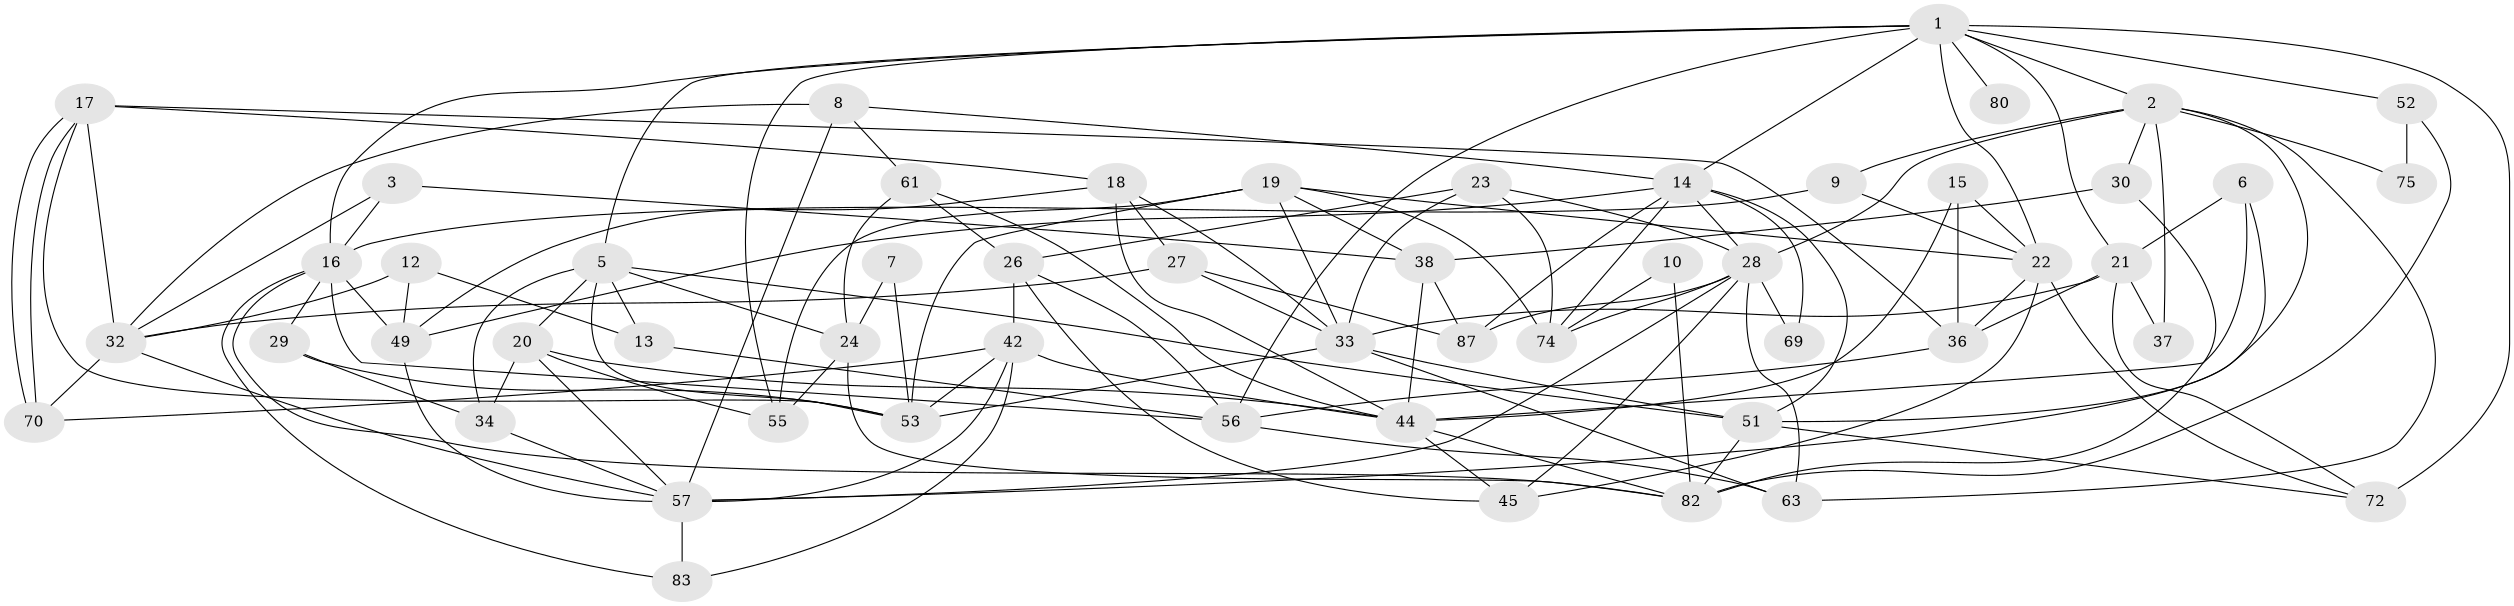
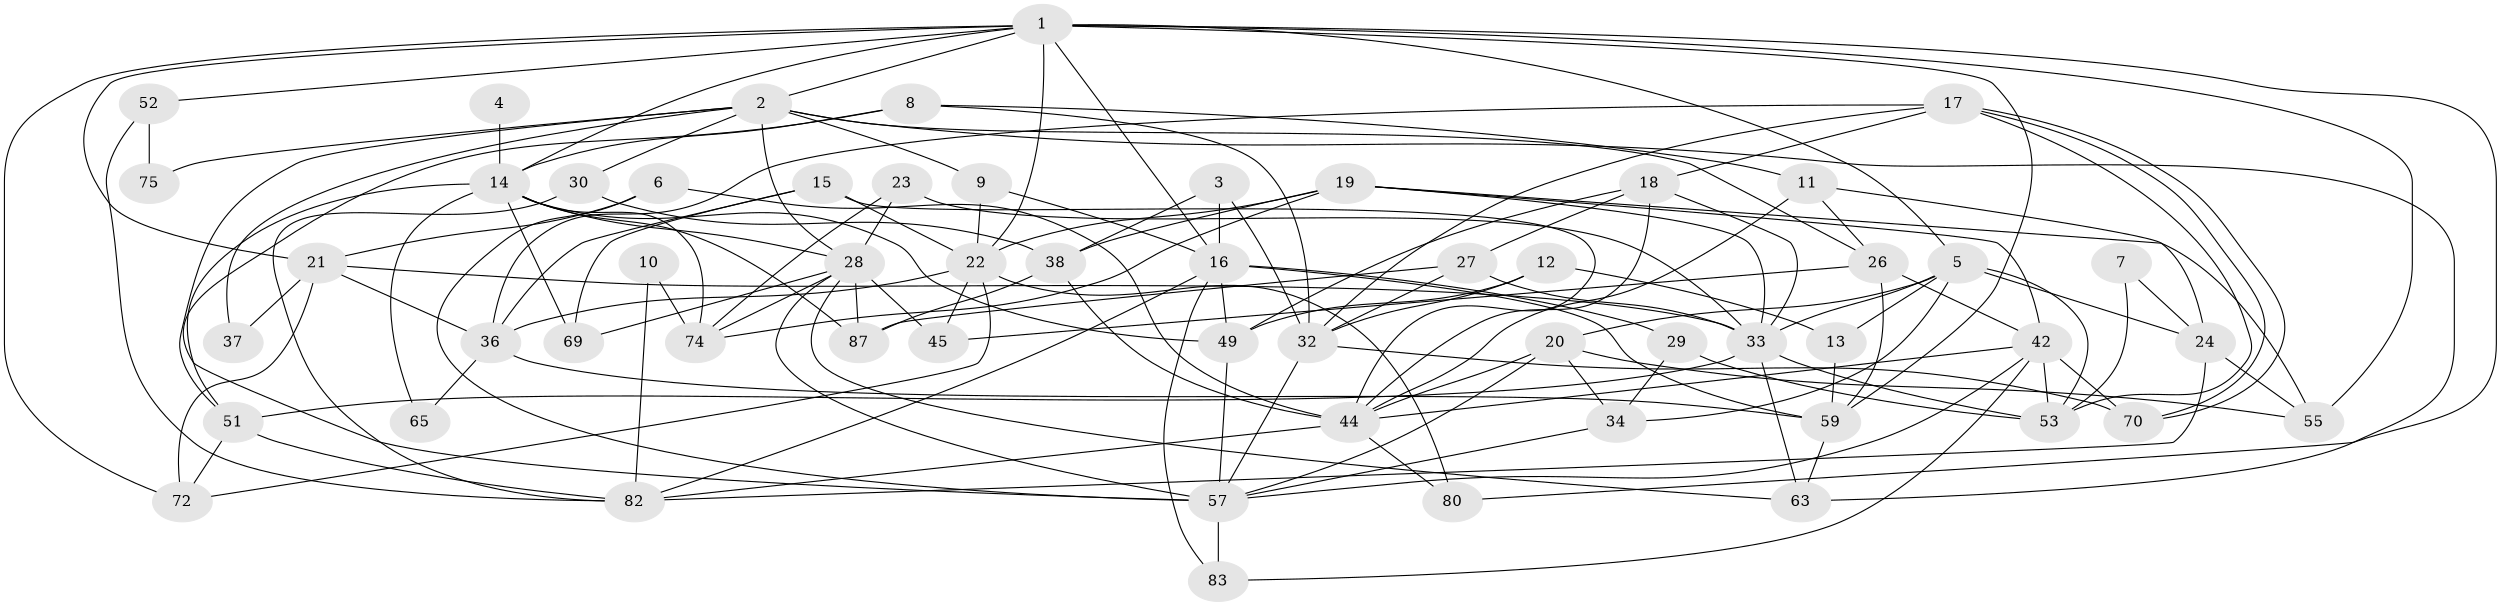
node "4": added
node "61": label "61" -> "11"
edge "23" -- "26": now "2" -- "26"
edge "19" -- "53": now "19" -- "42"
edge "15" -- "69": added
edge "22" -- "80": added
edge "5" -- "51": now "5" -- "33"
node "65": added
node "56": label "56" -> "59"
edge "44" -- "45": now "44" -- "80"
